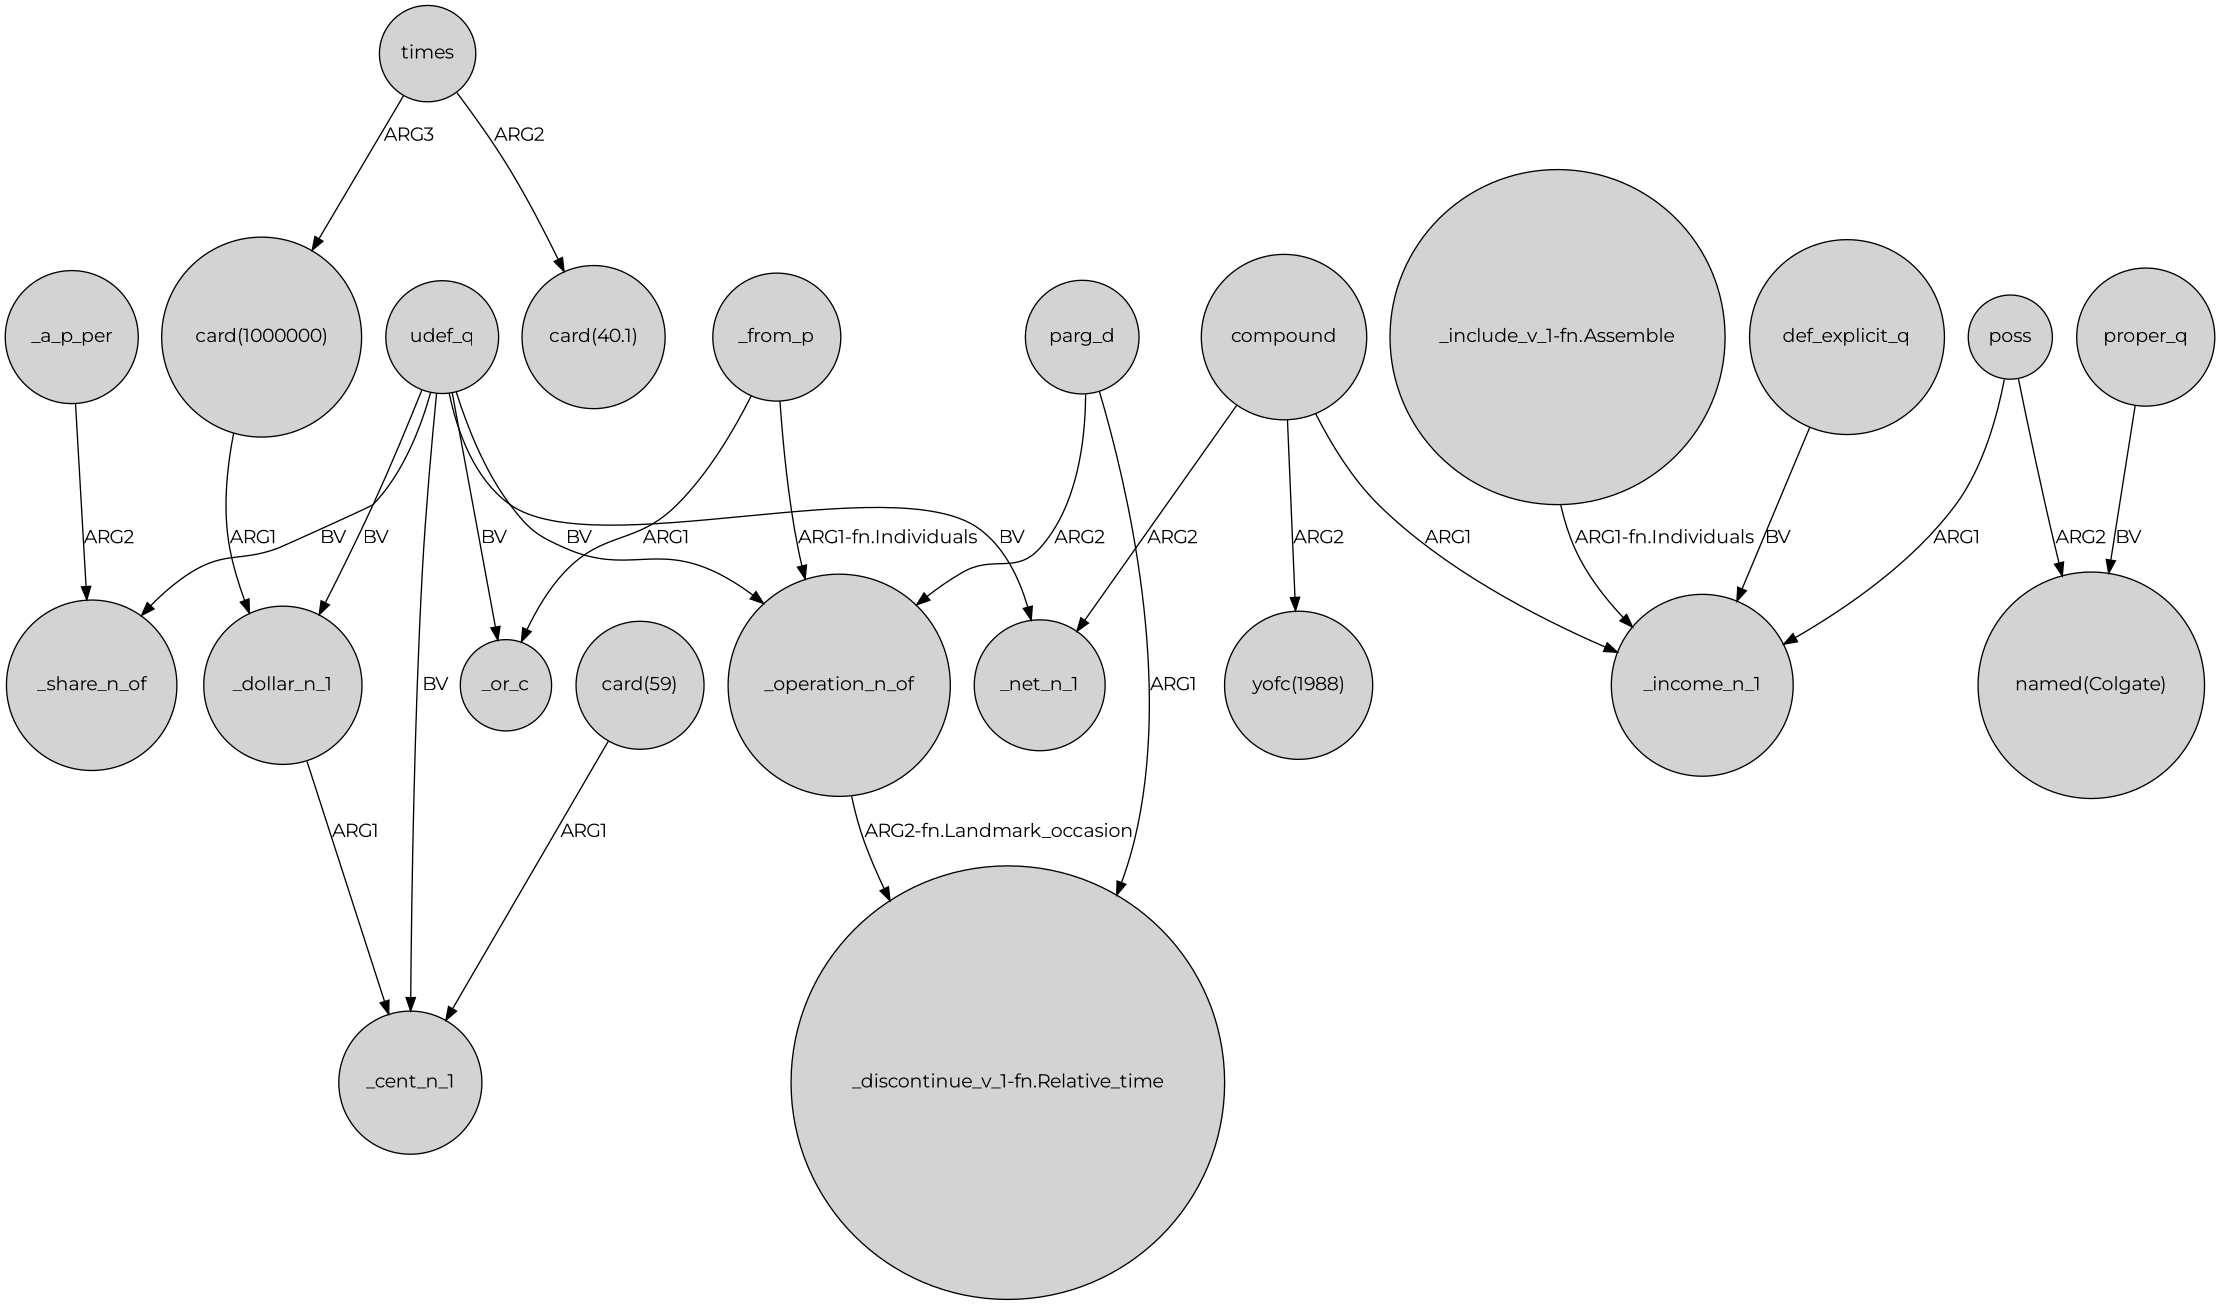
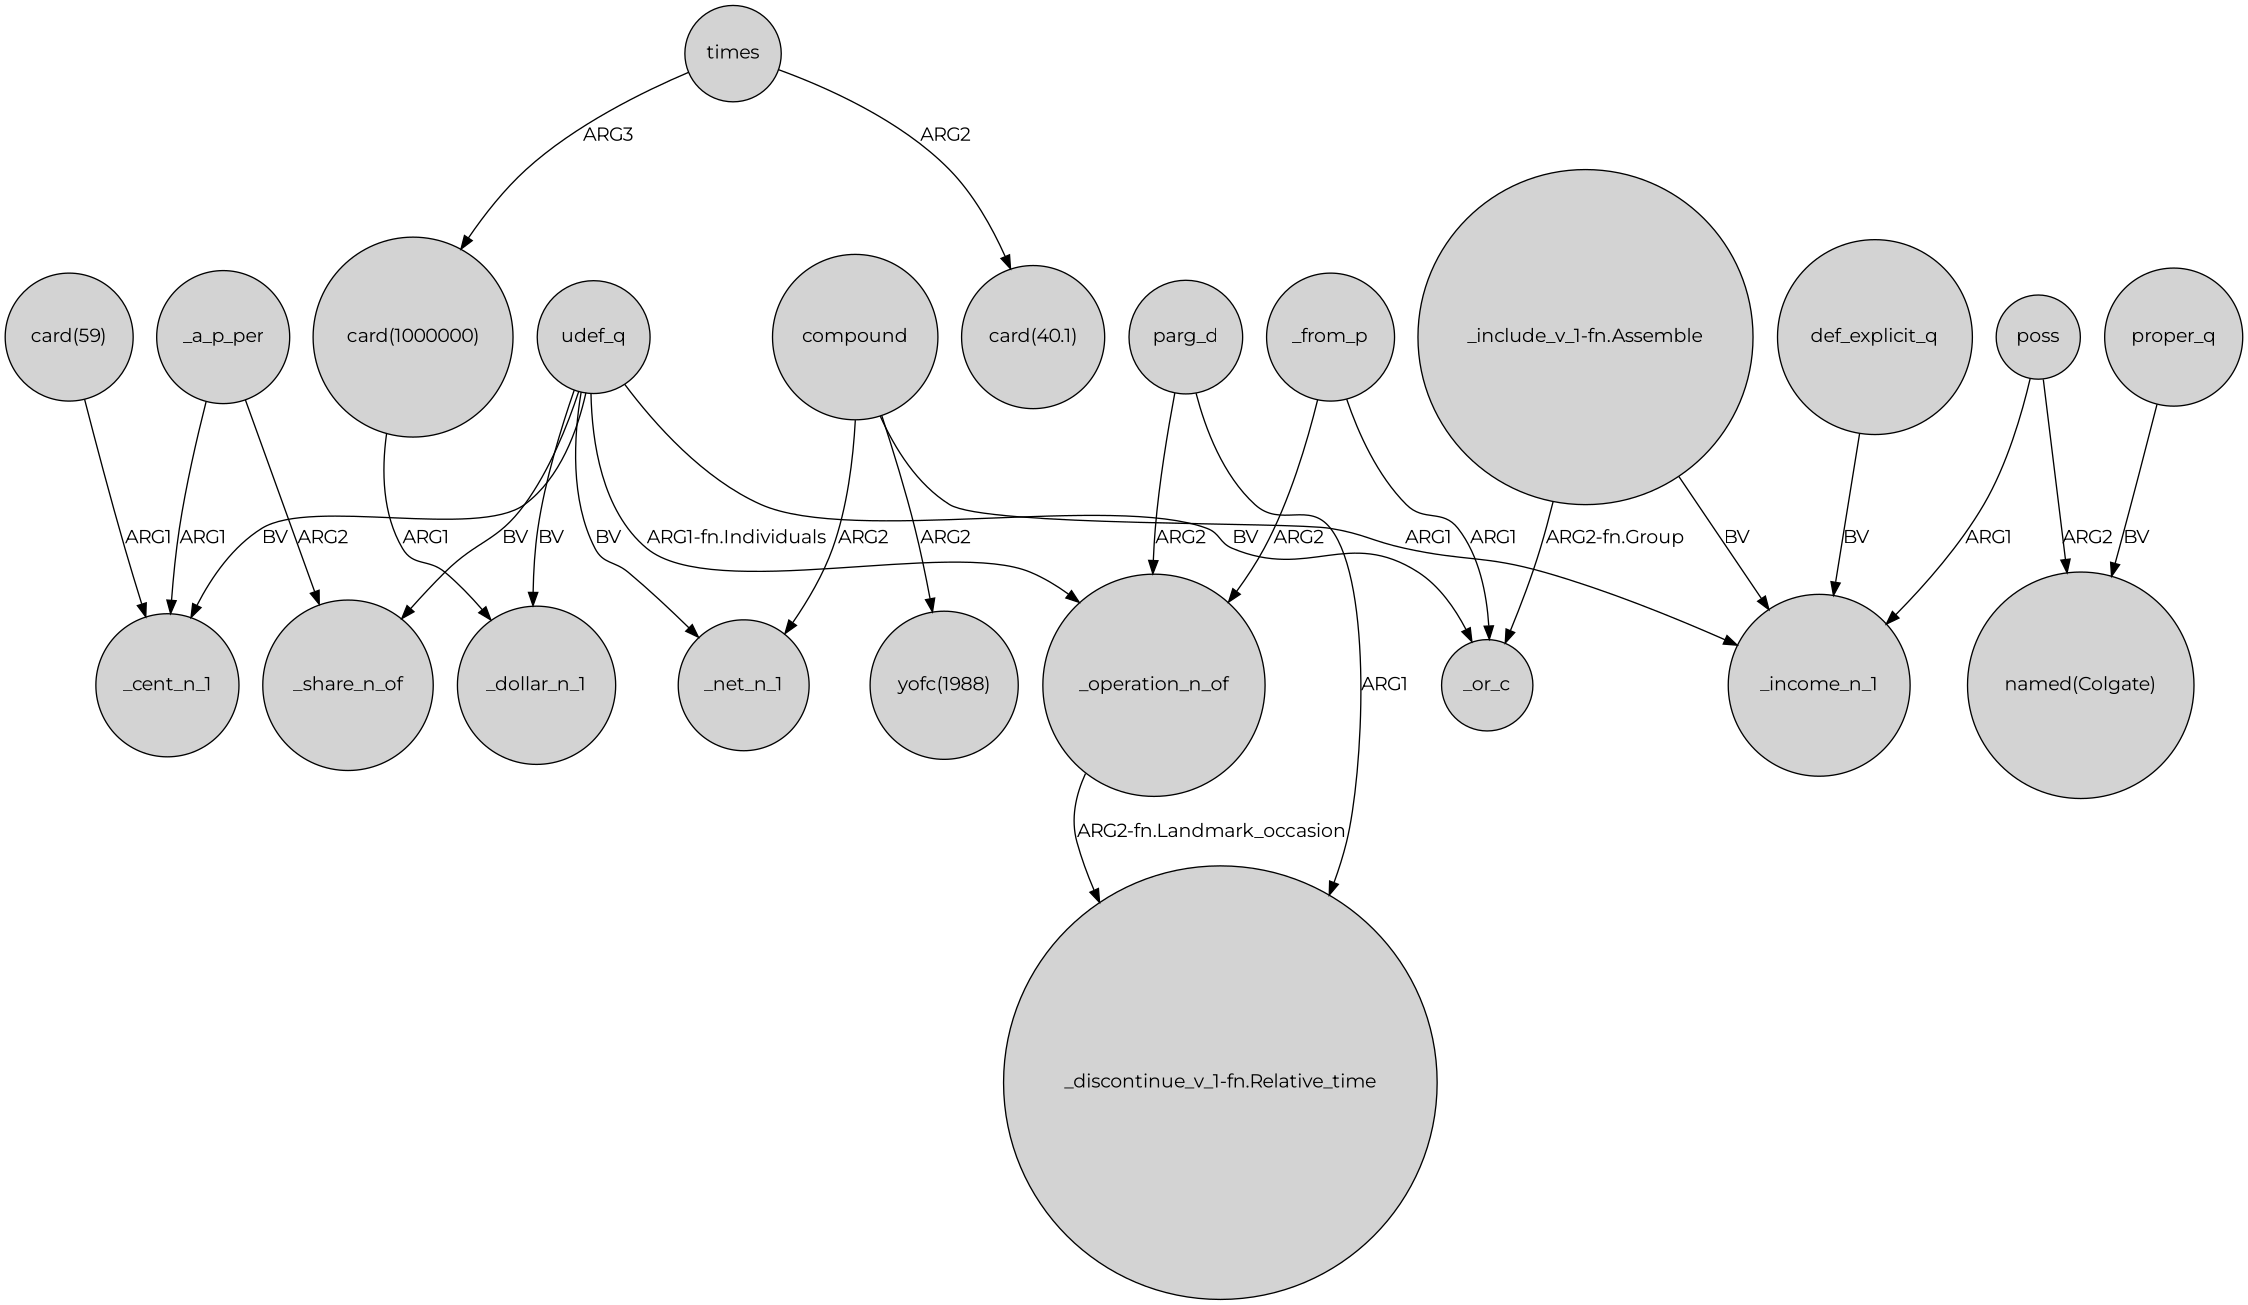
edge "udef_q" -> "_operation_n_of": label "BV" -> "ARG1-fn.Individuals"
edge "_from_p" -> "_operation_n_of": label "ARG1-fn.Individuals" -> "ARG2"
edge "_include_v_1-fn.Assemble" -> "_income_n_1": label "ARG1-fn.Individuals" -> "BV"
edge "_include_v_1-fn.Assemble" -> "_or_c": added, label "ARG2-fn.Group"
edge "_dollar_n_1" -> "_cent_n_1": now "_a_p_per" -> "_cent_n_1"
